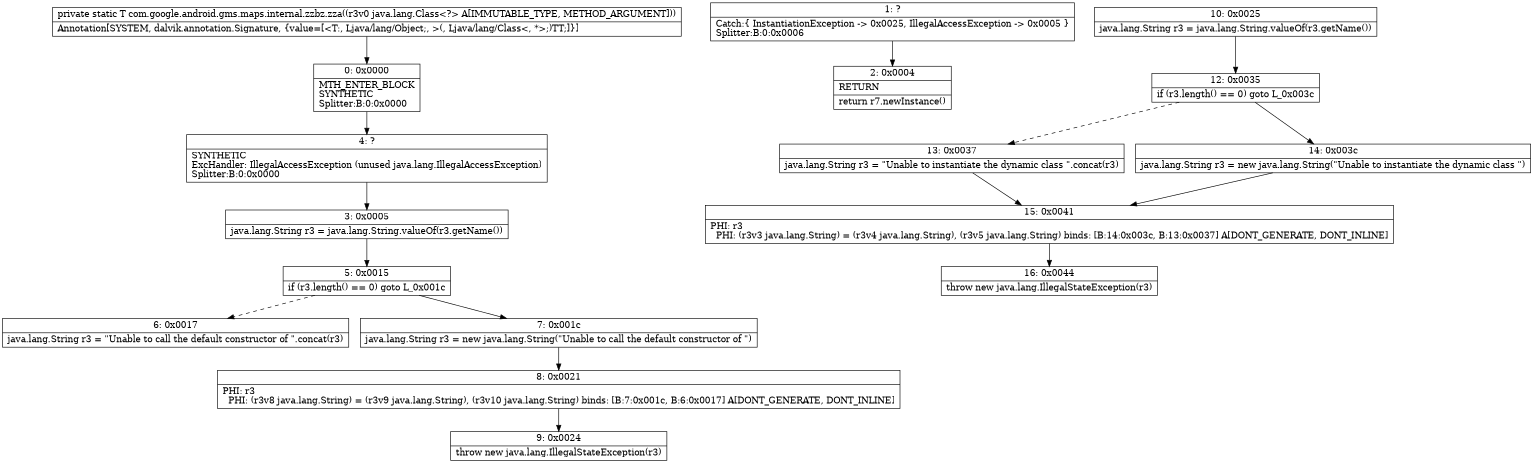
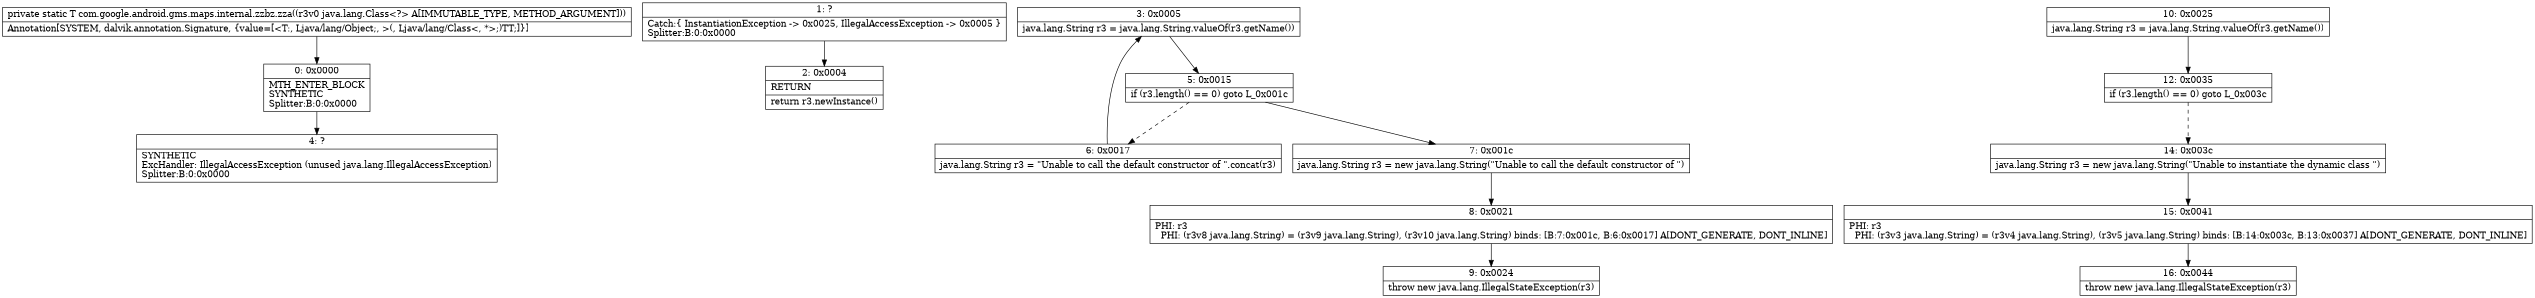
node "1: ?": text "Splitter:B:0:0x0006" -> "Splitter:B:0:0x0000"
node "2: 0x0004": text "return r7.newInstance()" -> "return r3.newInstance()"
edge "12: 0x0035" -> "14: 0x003c": style solid -> dashed
node "13: 0x0037": removed
edge "4: ?" -> "3: 0x0005": now "6: 0x0017" -> "3: 0x0005"
